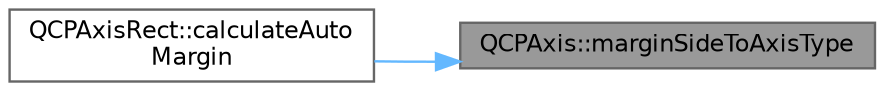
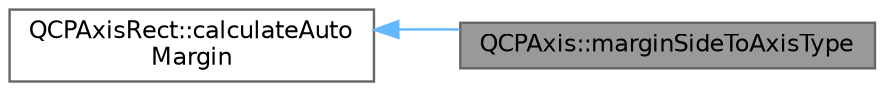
edge "QCPAxisRect::calculateAuto Margin" -> "QCPAxis::marginSideToAxisType": reversed
